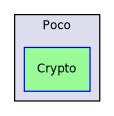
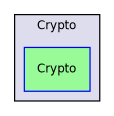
cluster "Poco": label "Poco" -> "Crypto"
